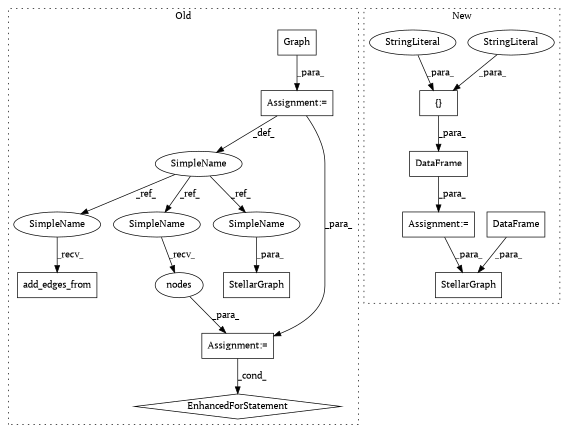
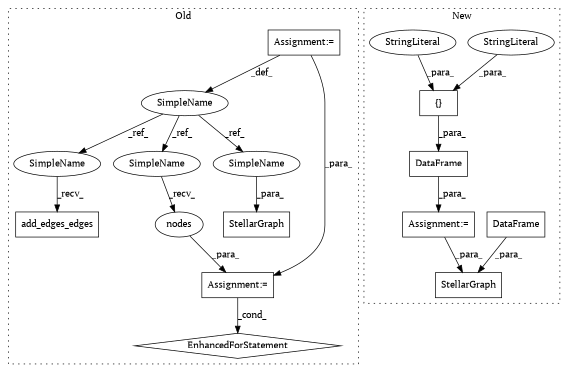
node "Graph": removed
node "add_edges_from": label "add_edges_from" -> "add_edges_edges"
